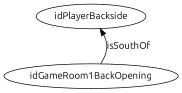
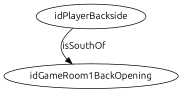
edge "idGameRoom1BackOpening" -> "idPlayerBackside": reversed
